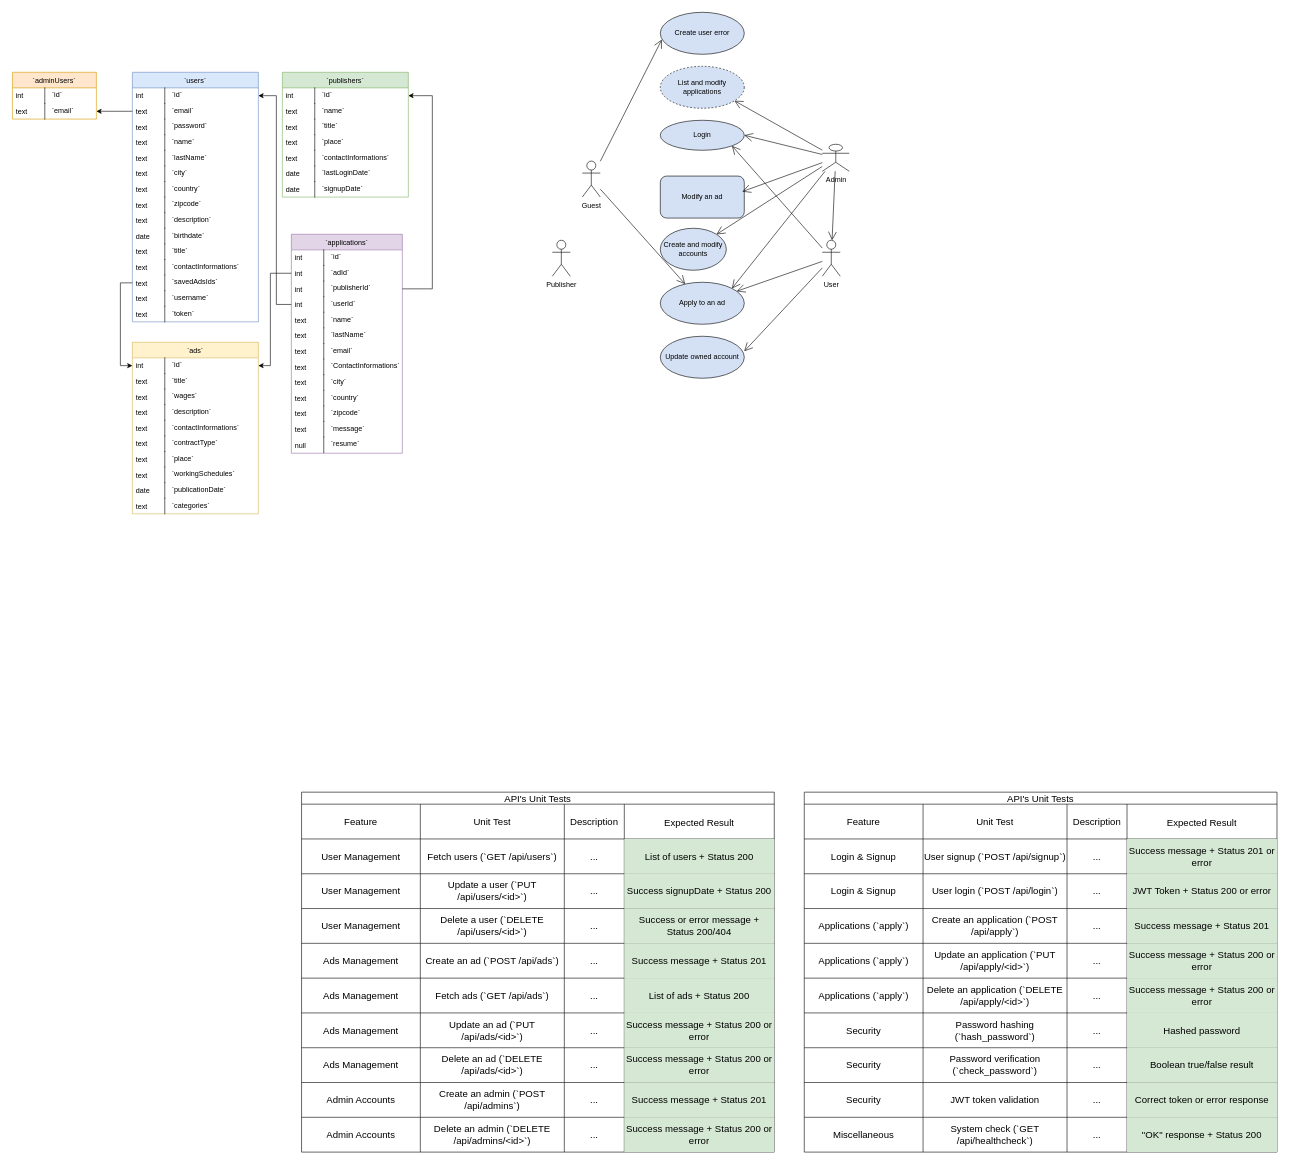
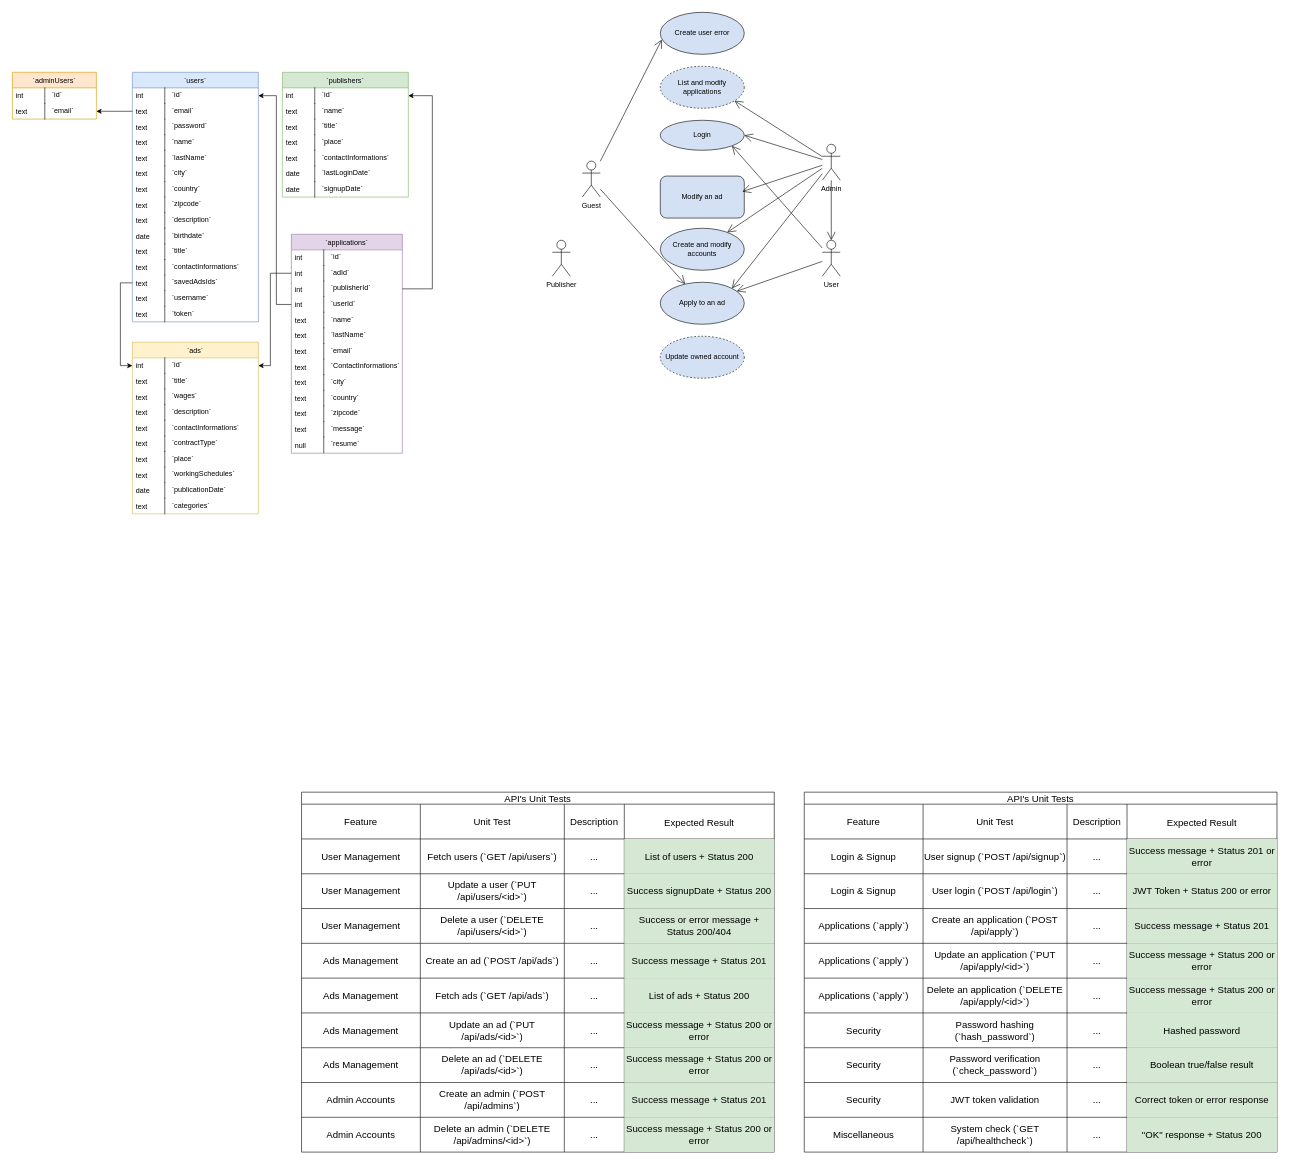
node "Admin": size 27x27 -> 18x36
node "Create and modify accounts": size 66x42 -> 84x42
edge "User" -> "Update owned account": removed
node "Update owned account": style solid -> dashed
